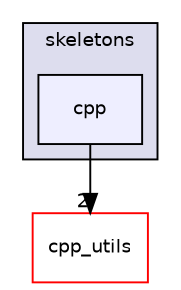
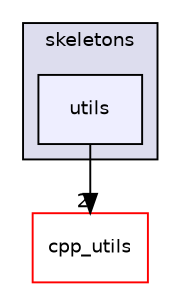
node "cpp": label "cpp" -> "utils"
